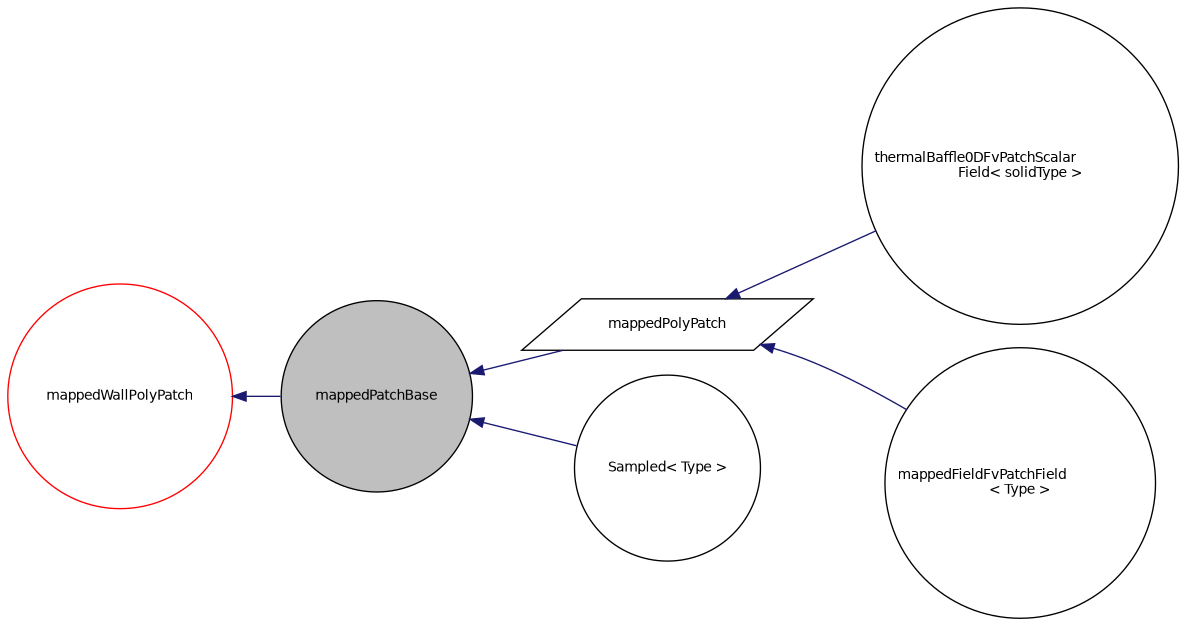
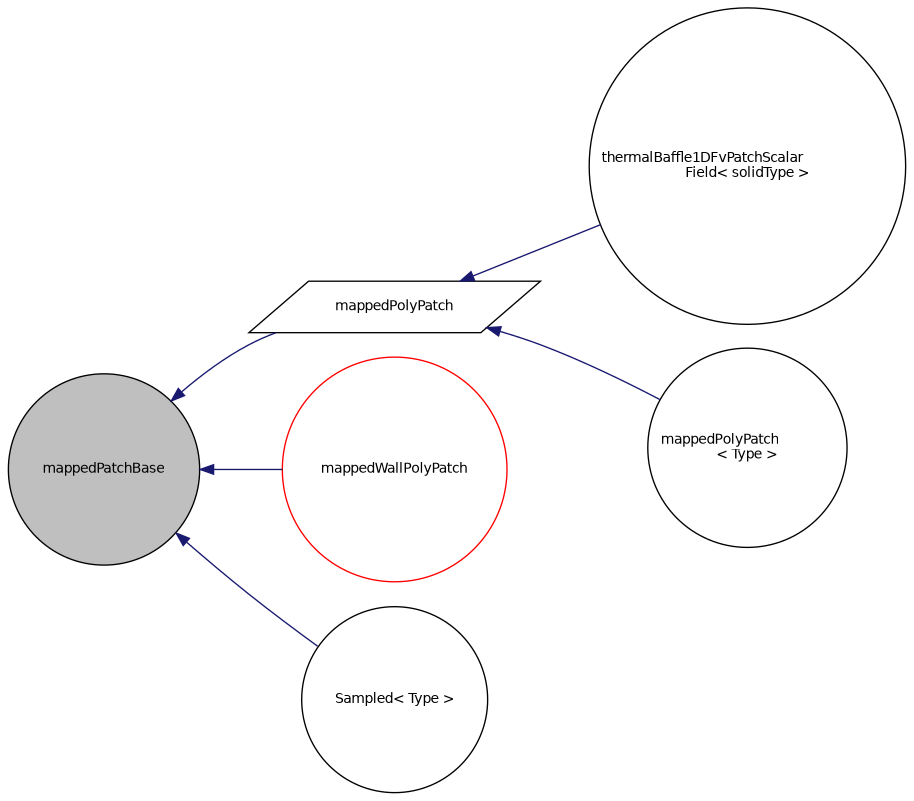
node "thermalBaffle0DFvPatchScalar Field< solidType >": label "thermalBaffle0DFvPatchScalar Field< solidType >" -> "thermalBaffle1DFvPatchScalar Field< solidType >"
edge "mappedPatchBase" -> "mappedWallPolyPatch": reversed
node "mappedFieldFvPatchField < Type >": label "mappedFieldFvPatchField < Type >" -> "mappedPolyPatch < Type >"
